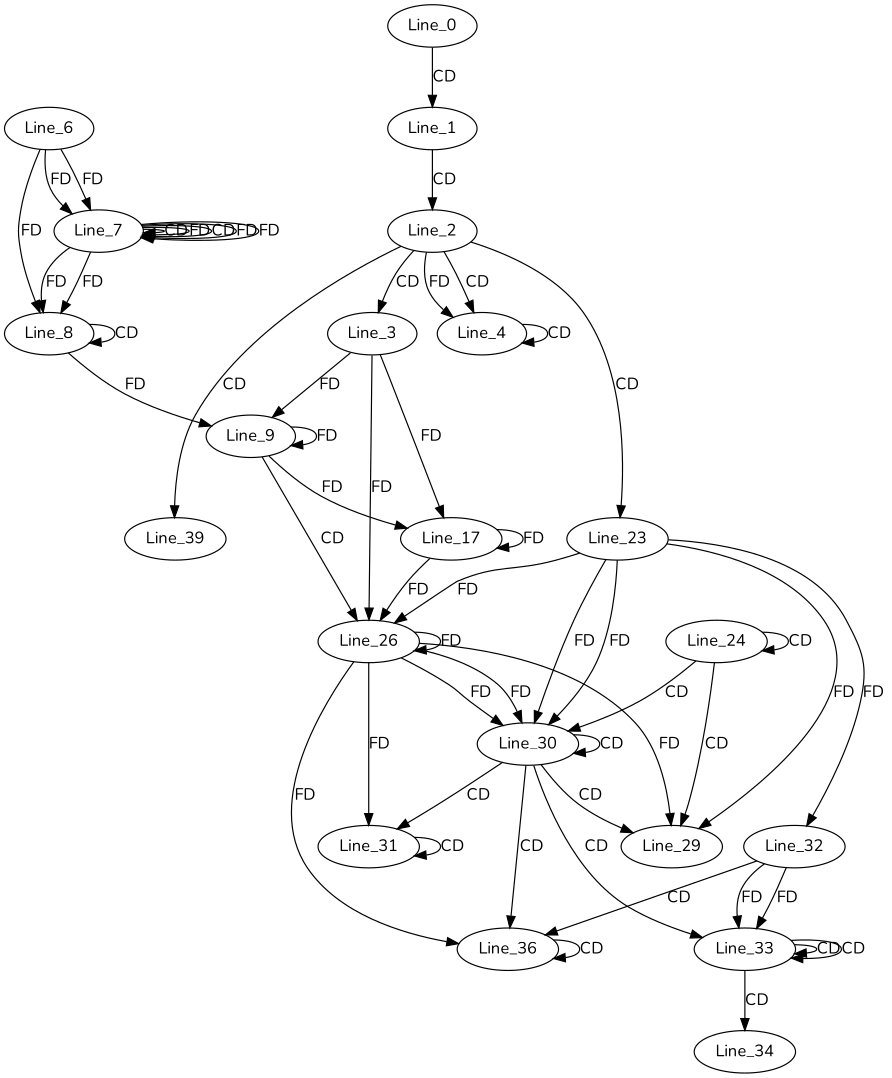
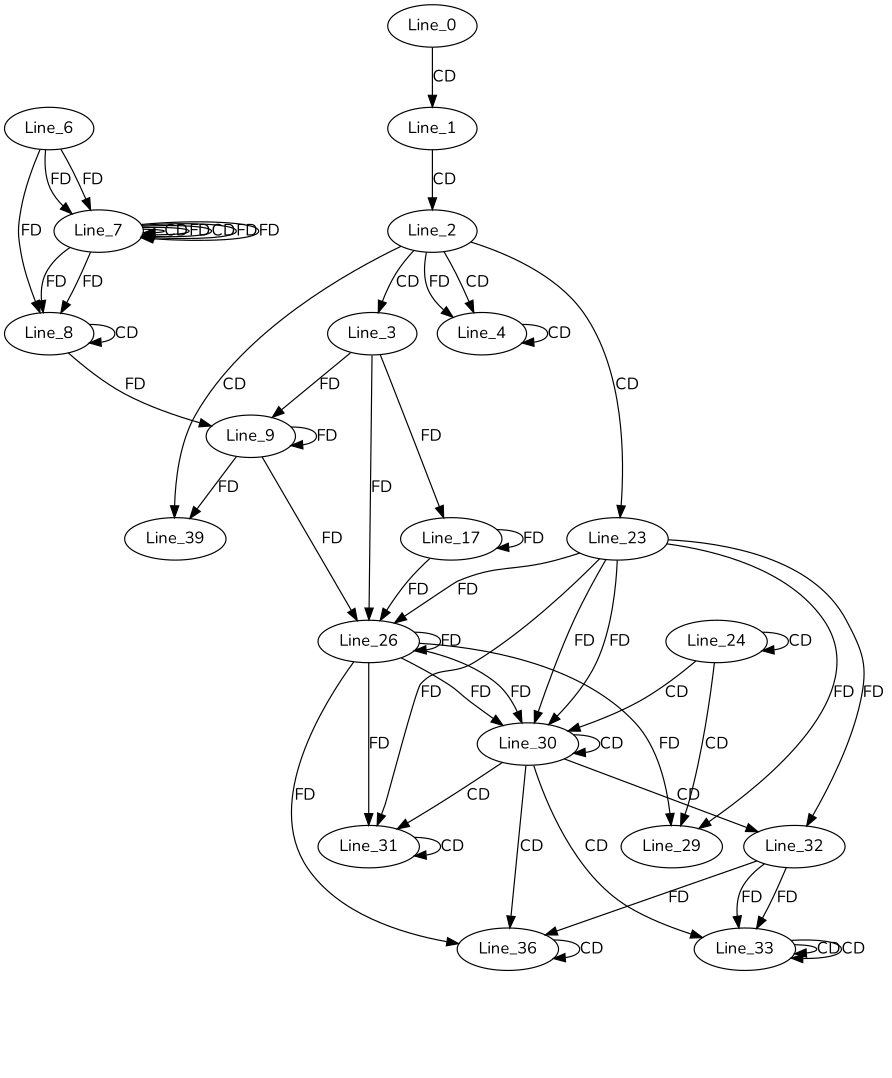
edge "Line_9" -> "Line_17": now "Line_9" -> "Line_39"
edge "Line_9" -> "Line_26": label "CD" -> "FD"
edge "Line_23" -> "Line_31": added, label "FD"
edge "Line_30" -> "Line_29": now "Line_30" -> "Line_32"
edge "Line_32" -> "Line_36": label "CD" -> "FD"
node "Line_34": removed
